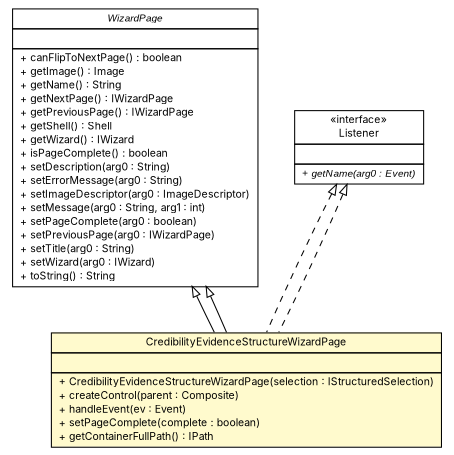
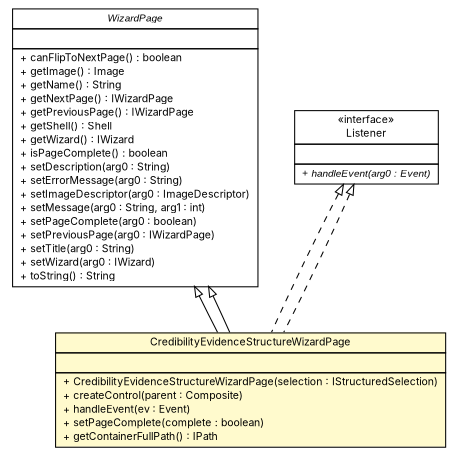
node "Listener": text "+ getName(arg0 : Event)" -> "+ handleEvent(arg0 : Event)"
